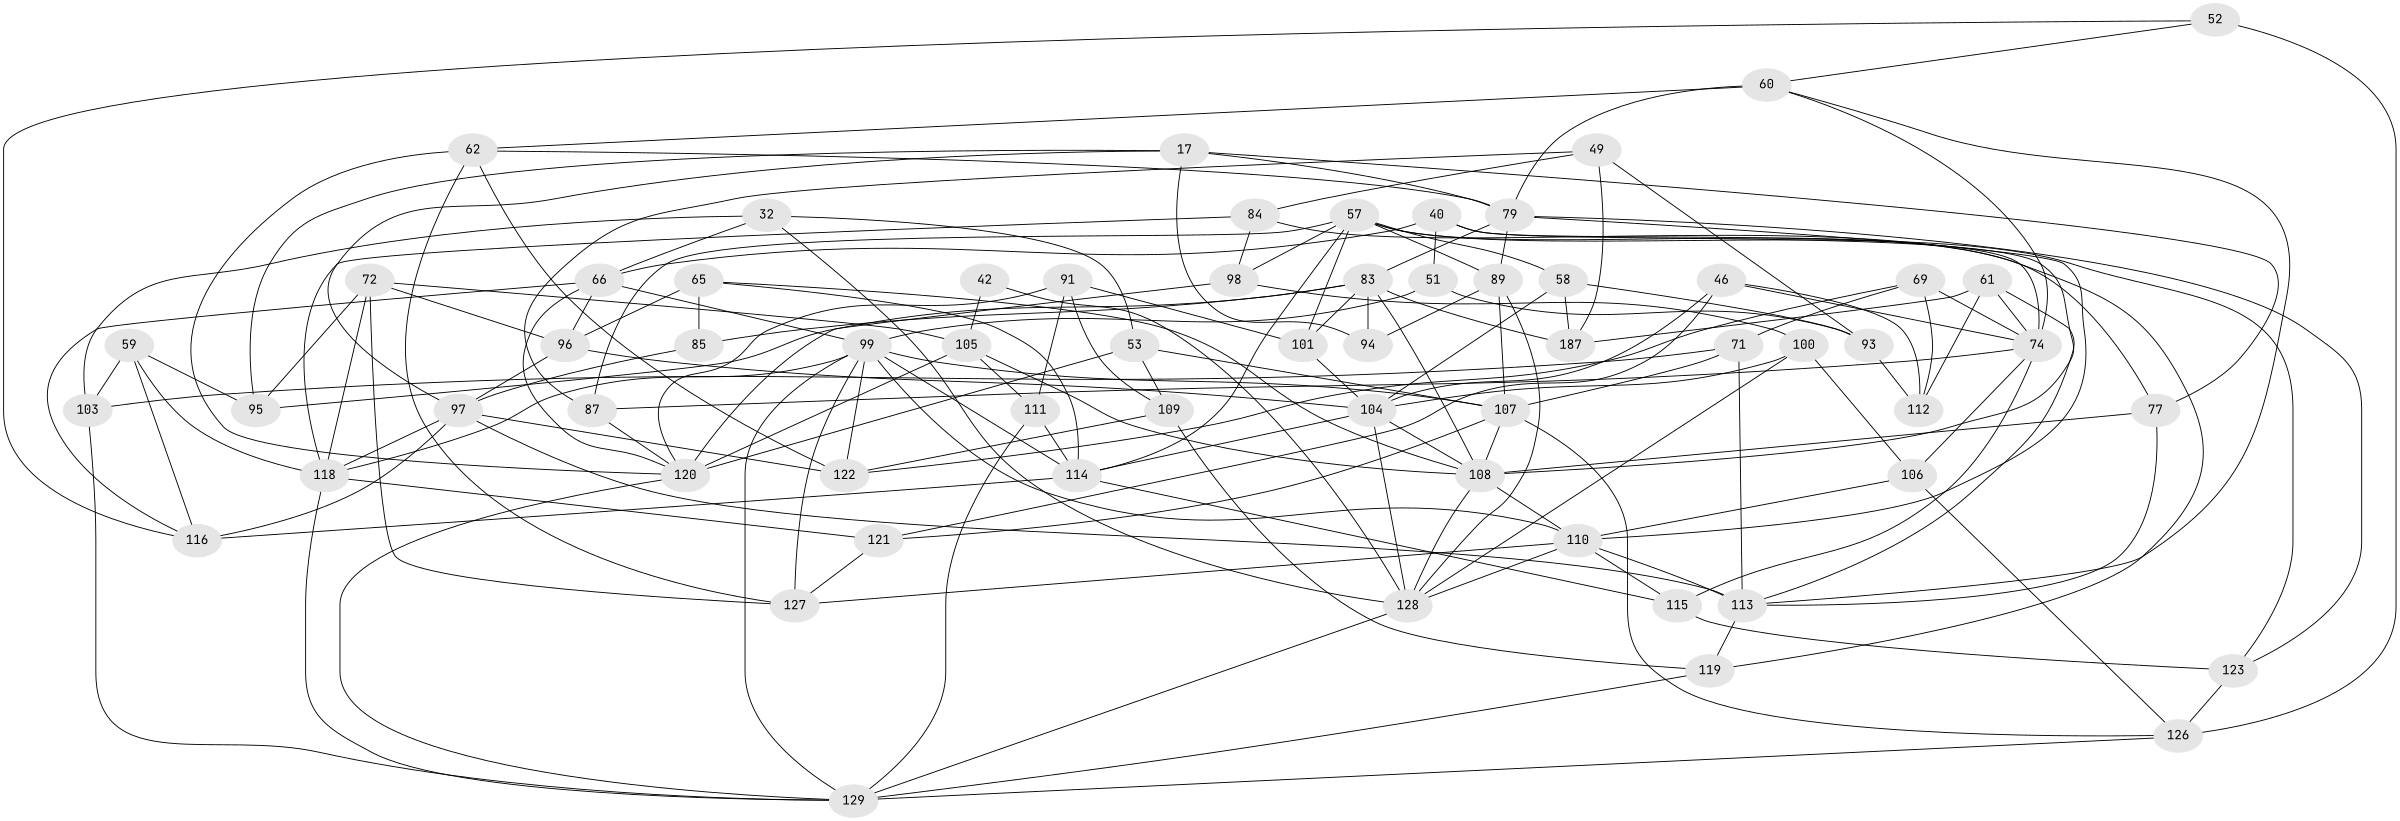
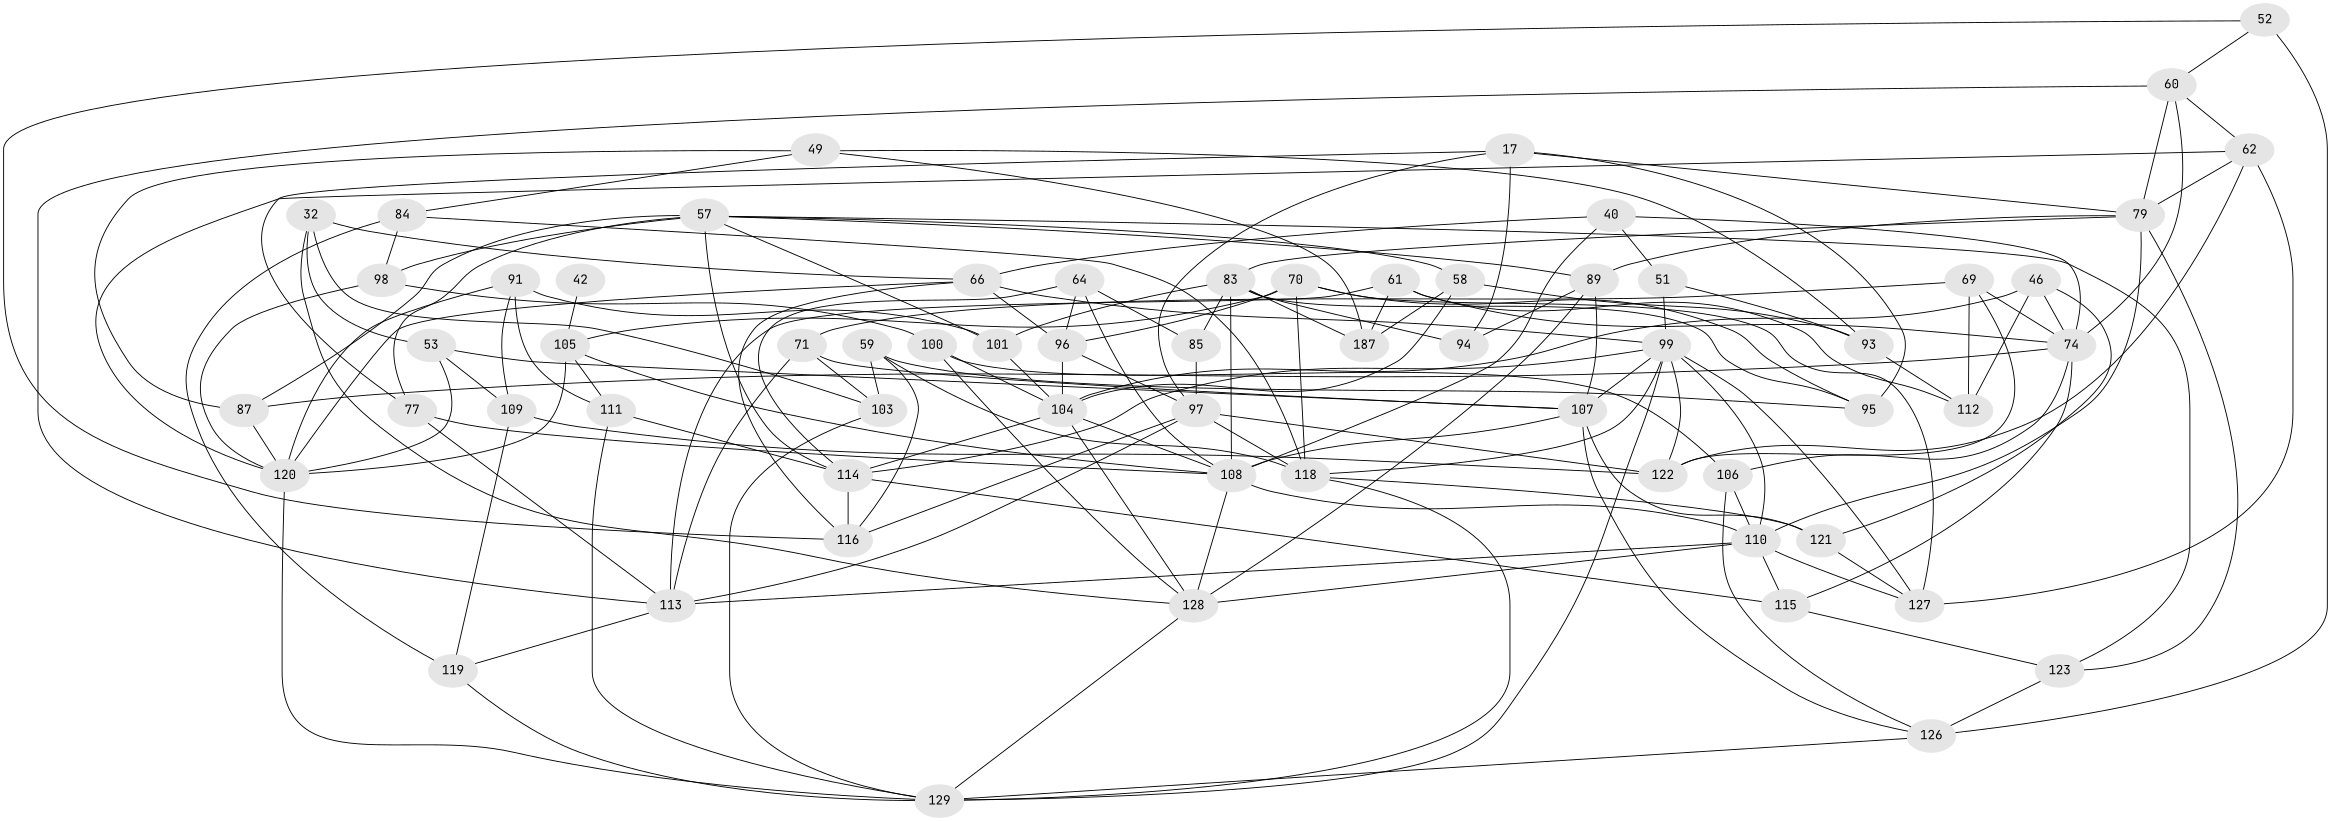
node "72": label "72" -> "70"
node "65": label "65" -> "64"
edge "42" -- "128": removed
